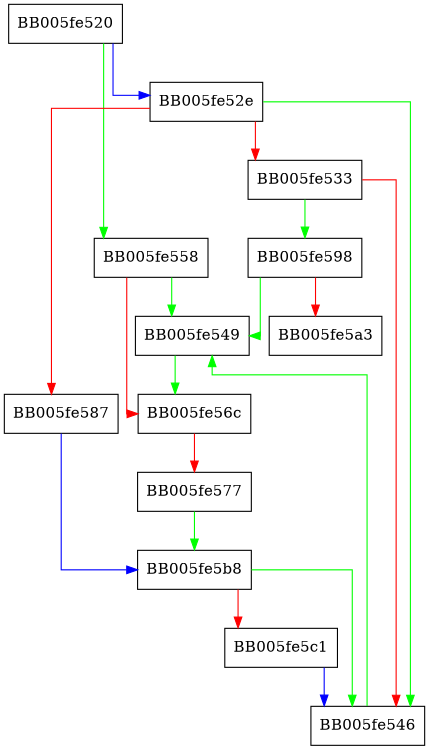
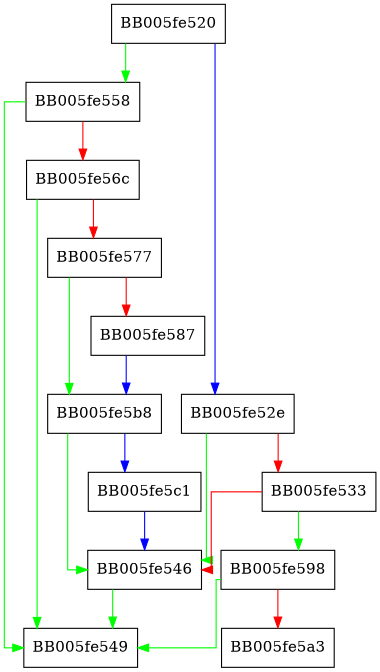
edge "BB005fe52e" -> "BB005fe587": now "BB005fe577" -> "BB005fe587"
edge "BB005fe549" -> "BB005fe56c": reversed
edge "BB005fe5b8" -> "BB005fe5c1": color red -> blue
